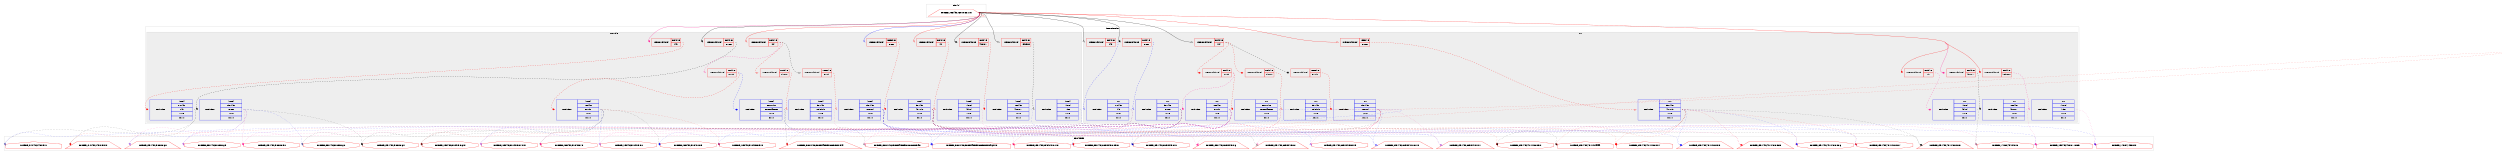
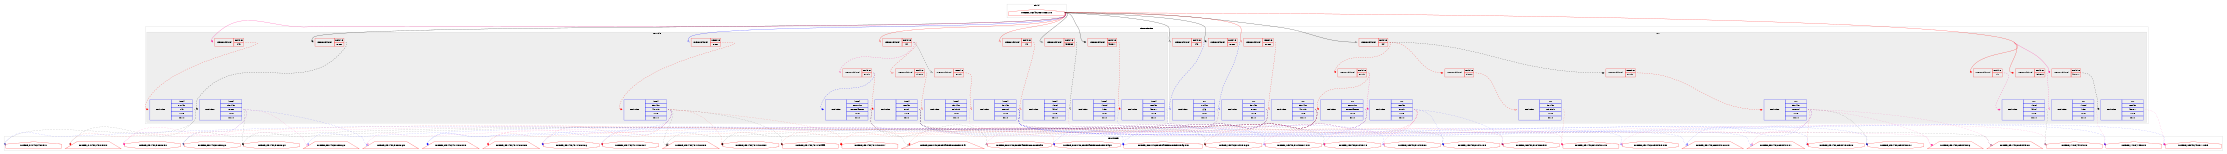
node "portage://net-libs/neon-0.32.4-r1": shape trapezium -> house
node "portage://dev-libs/expat-2.6.3": shape octagon -> trapezium
node "portage://app-misc/ca-certificates-20230311.3.96.1": added
